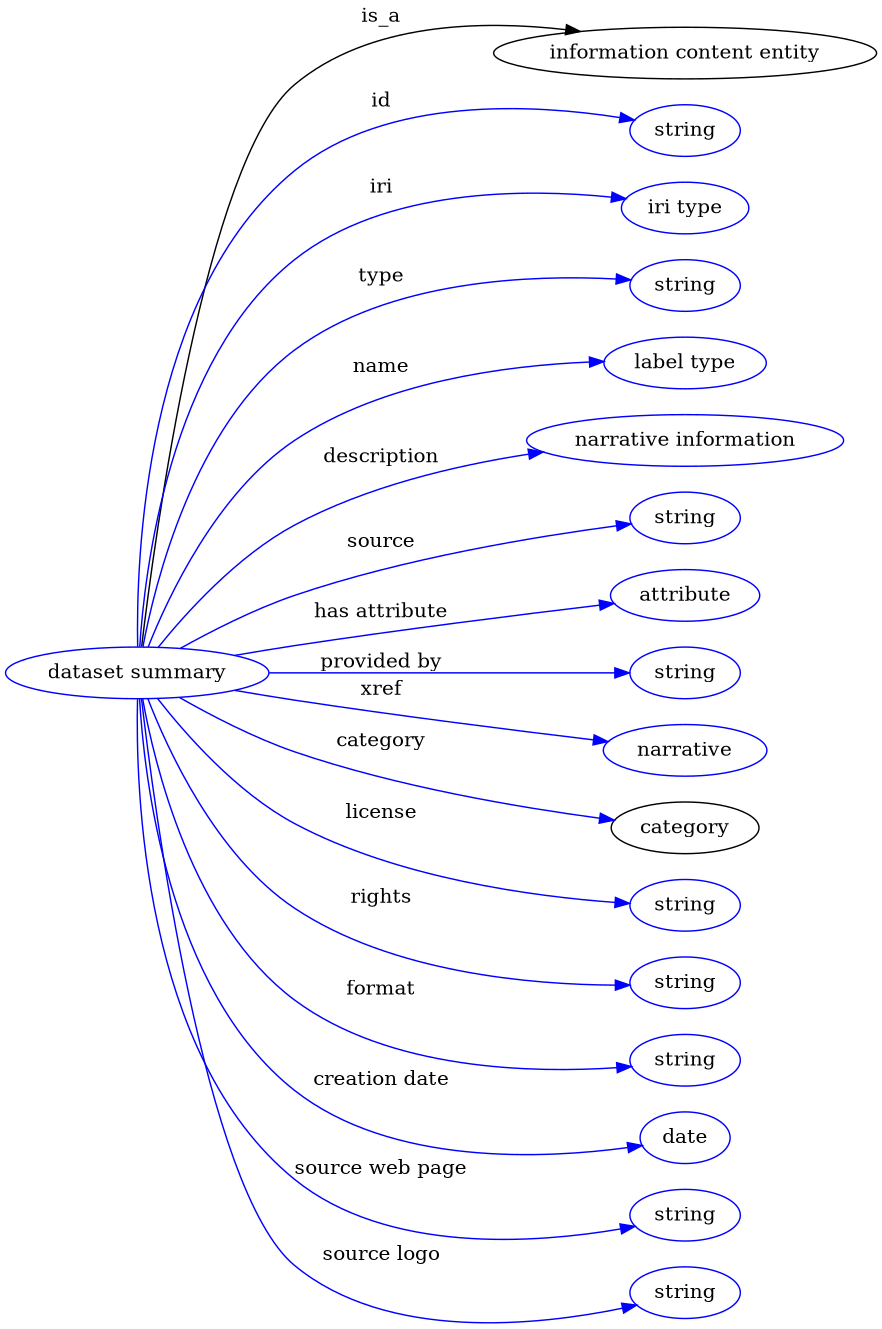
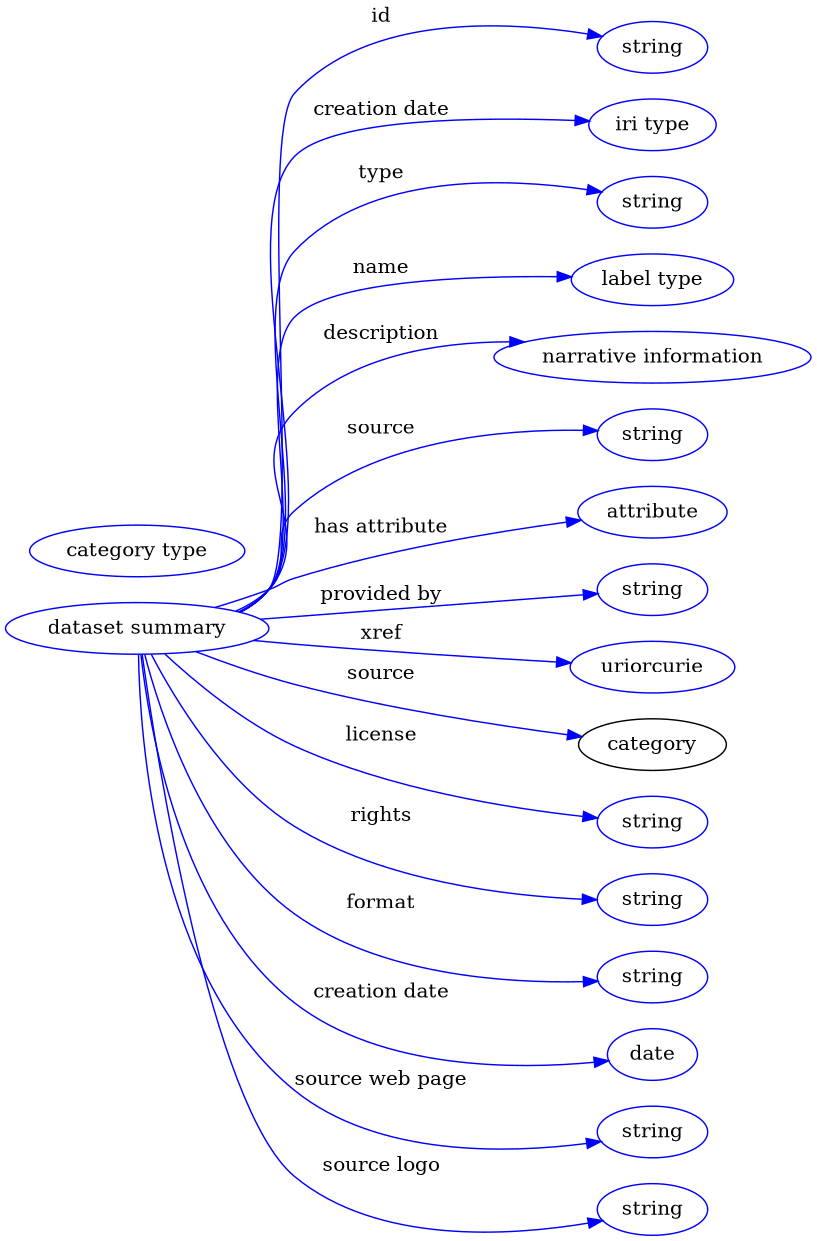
node "information content entity": removed
edge "dataset summary" -> "iri type": label "iri" -> "creation date"
node "category type": added
edge "dataset summary" -> "category": label "category" -> "source"
node "narrative": label "narrative" -> "uriorcurie"
